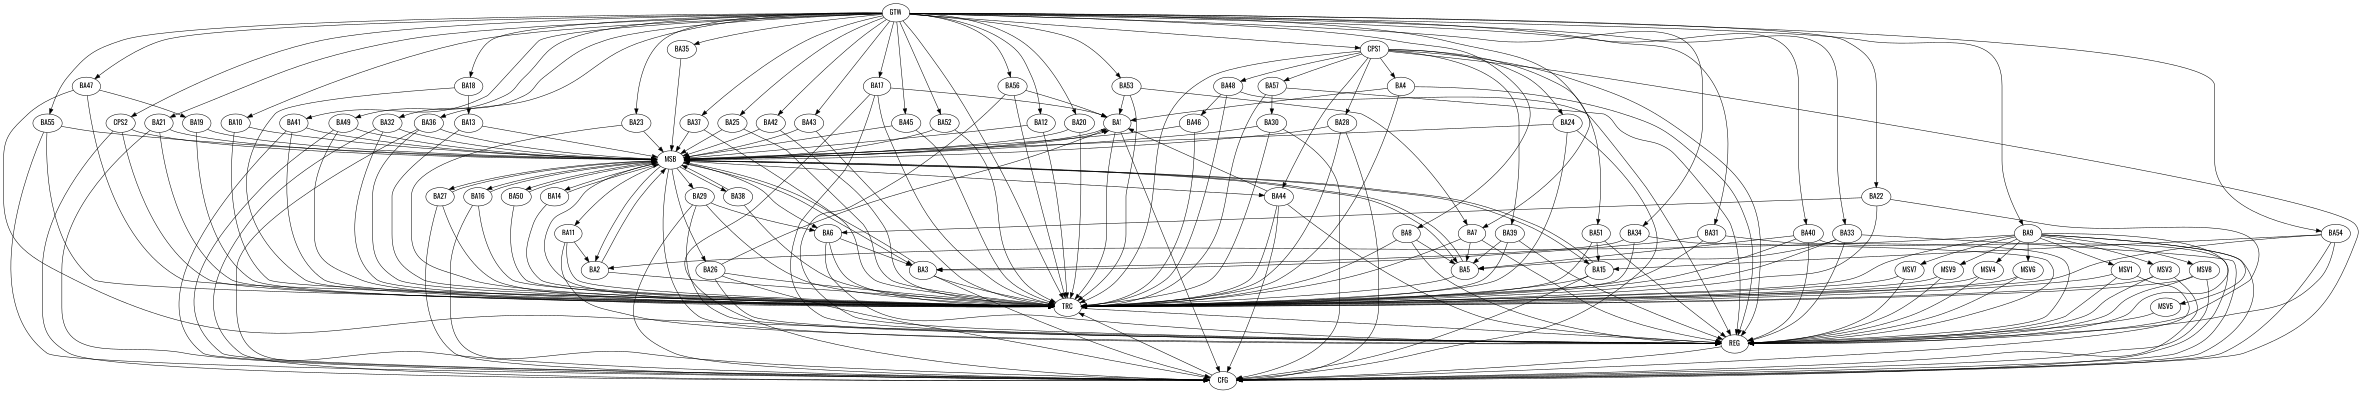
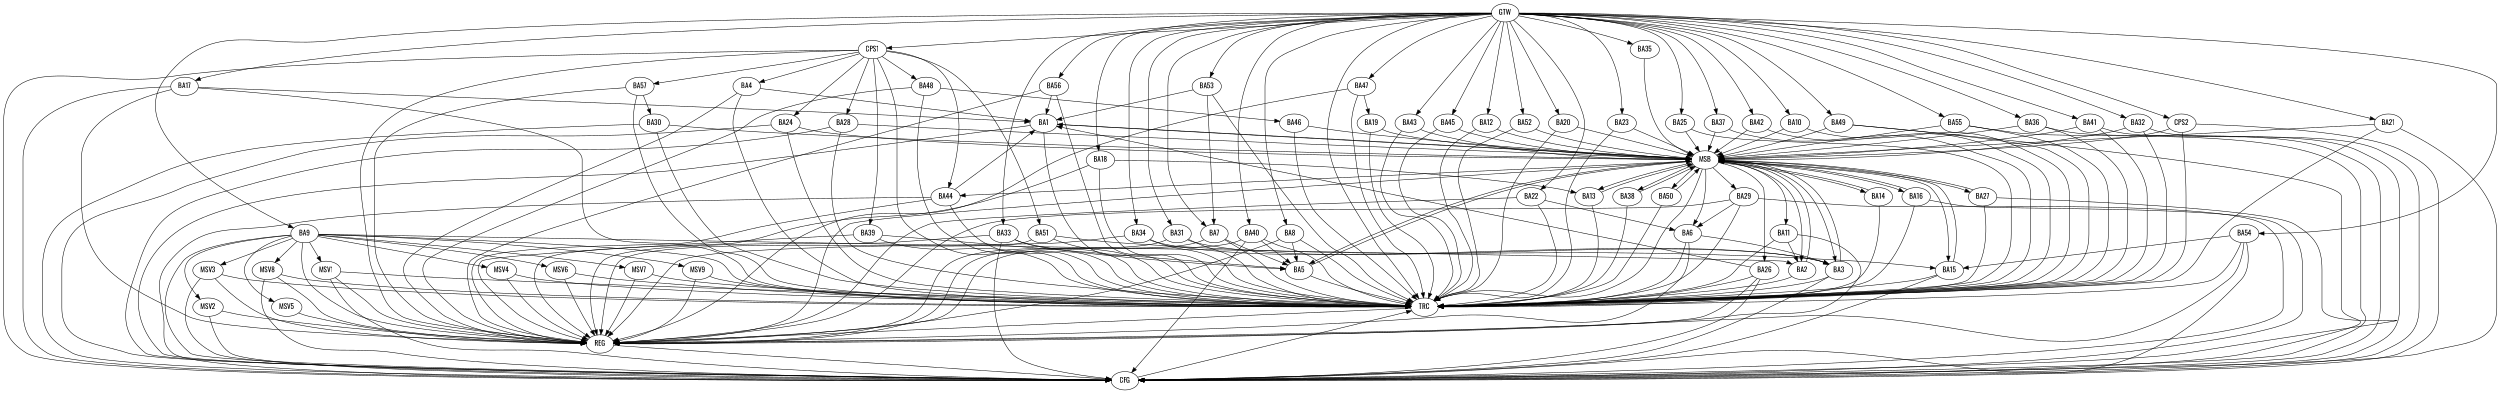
edge "MSB" -> "BA13": added
edge "BA18" -> "REG": added
node "MSV2": added
